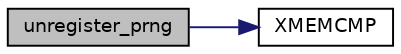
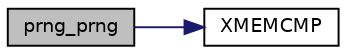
node "unregister_prng": label "unregister_prng" -> "prng_prng"
